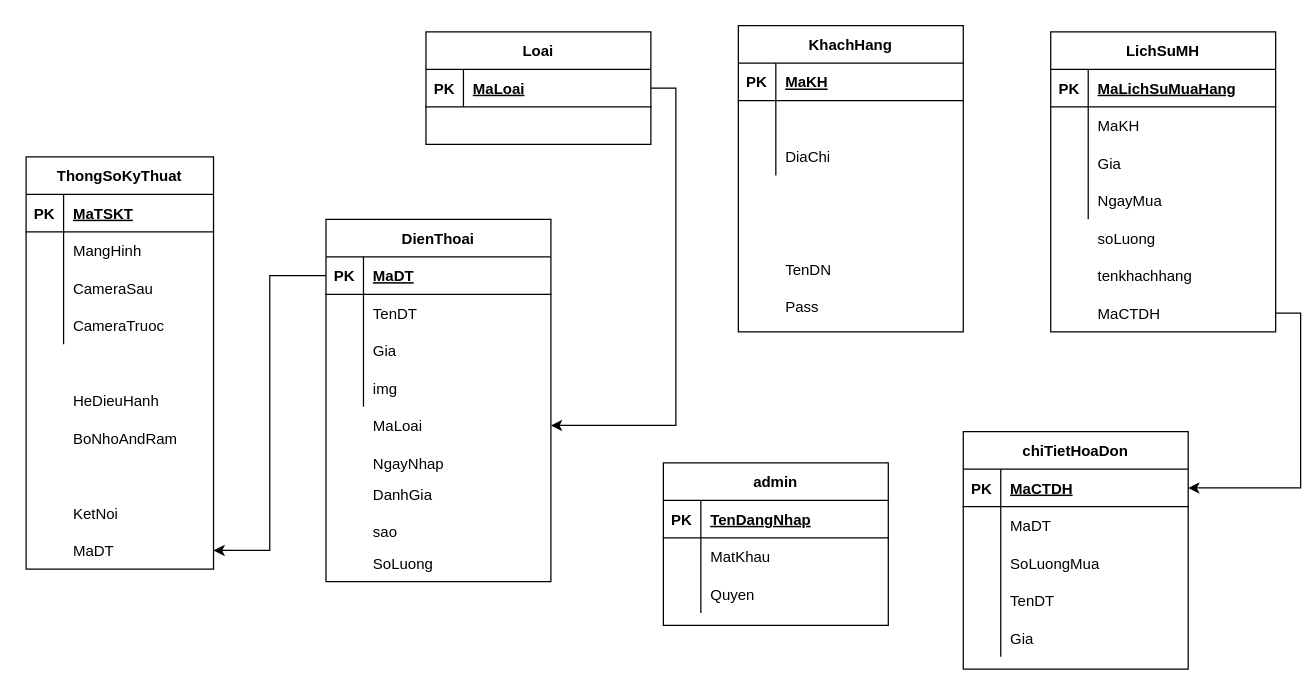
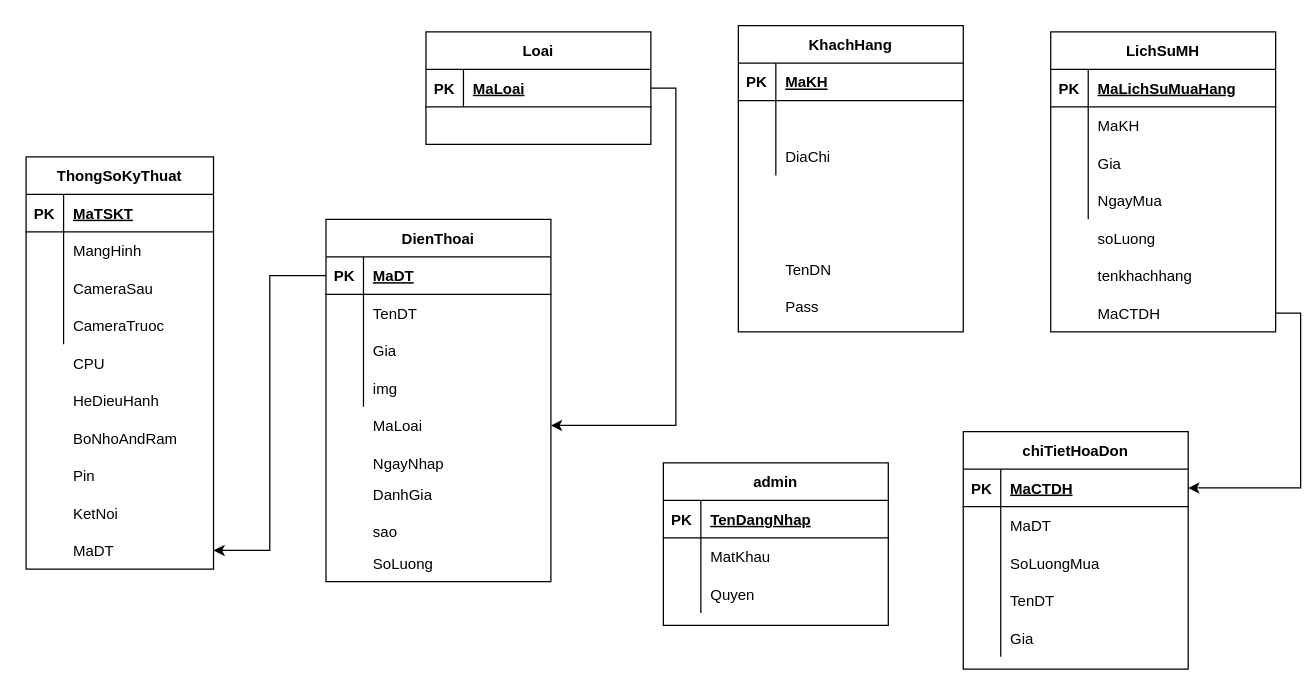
node "CPU": added
node "Pin": added
